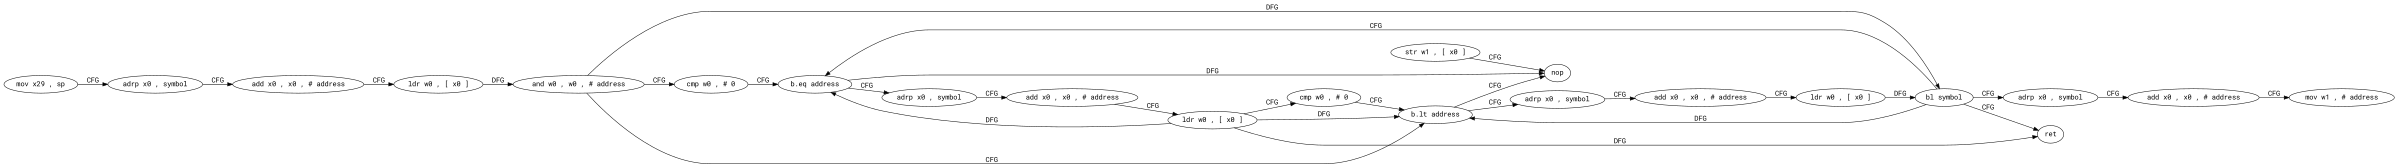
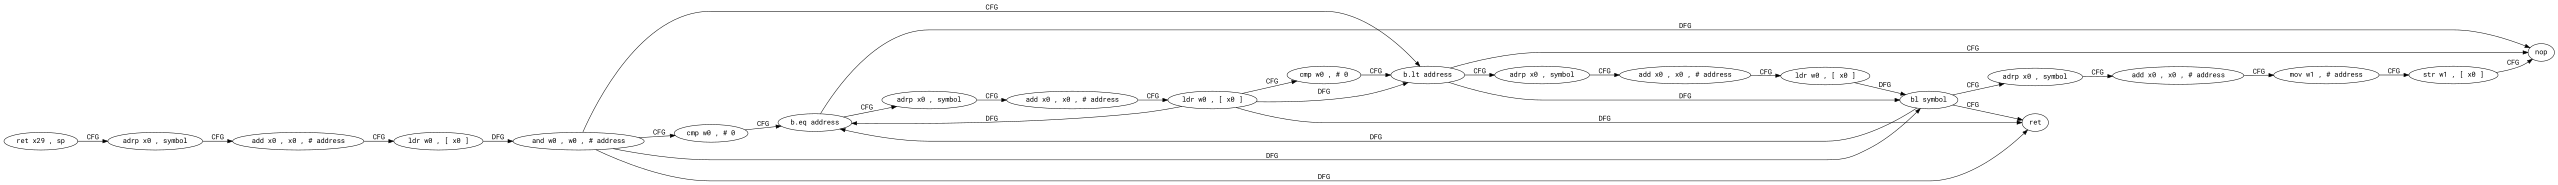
edge "bl symbol" -> "b.eq address": label "CFG" -> "DFG"
edge "mov w1 , # address" -> "str w1 , [ x0 ]": added, label "CFG"
node "mov x29 , sp": label "mov x29 , sp" -> "ret x29 , sp"
edge "bl symbol" -> "b.lt address": reversed
edge "and w0 , w0 , # address" -> "ret": added, label "DFG"
